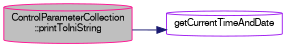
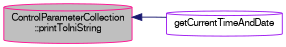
edge "ControlParameterCollection ::printToIniString" -> "getCurrentTimeAndDate": reversed
